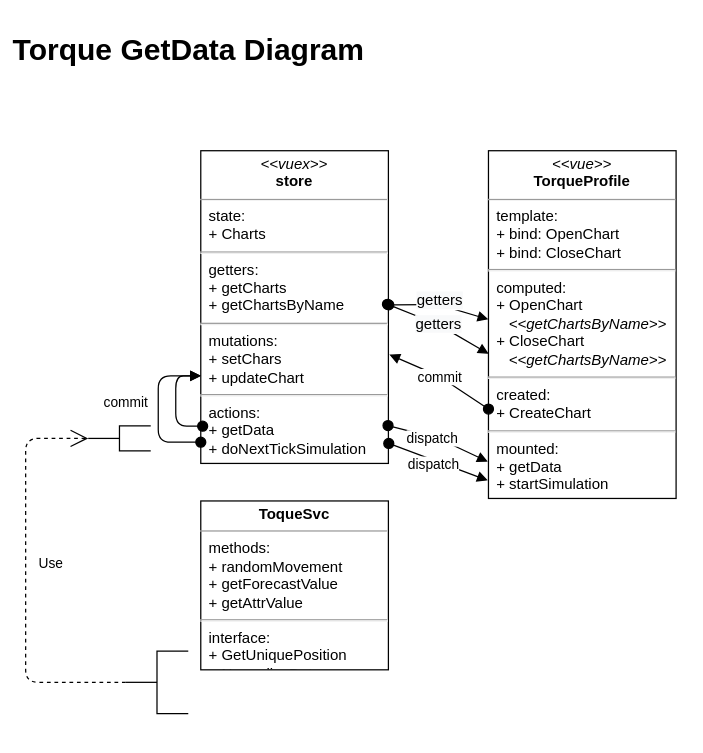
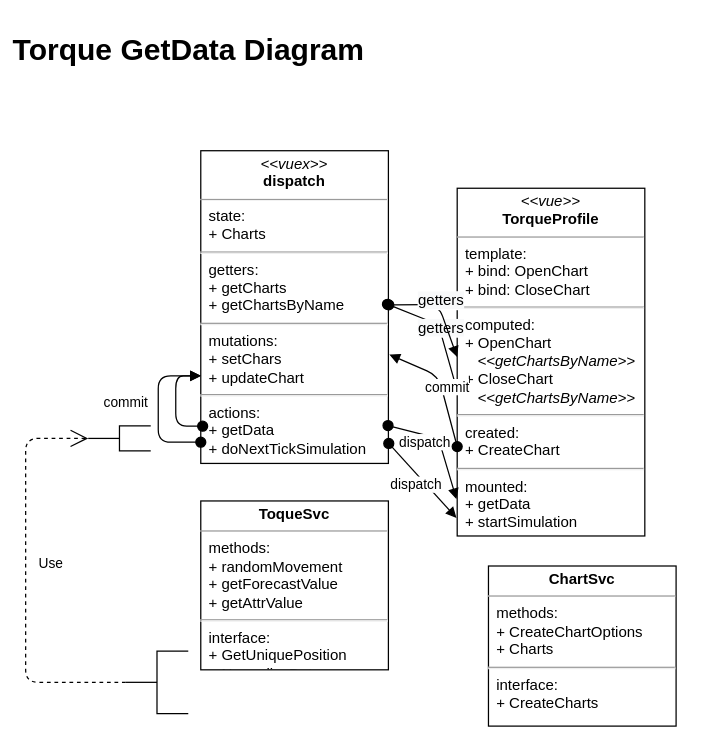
node "<<vuex>> store state: + Charts getters: + getCharts + getChartsByName mutations: + setChars + updateChart actions: + getData + doNextTickSimulation": label "<<vuex>> store state: + Charts getters: + getCharts + getChartsByName mutations: + setChars + updateChart actions: + getData + doNextTickSimulation" -> "<<vuex>> dispatch state: + Charts getters: + getCharts + getChartsByName mutations: + setChars + updateChart actions: + getData + doNextTickSimulation"
node "<<vue>> TorqueProfile template: + bind: OpenChart + bind: CloseChart computed: + OpenChart <<getChartsByName>> + CloseChart <<getChartsByName>> created: + CreateChart mounted: + getData + startSimulation": moved (582, 324) -> (551, 362)
node "ChartSvc methods: + CreateChartOptions + Charts interface: + CreateCharts": added
